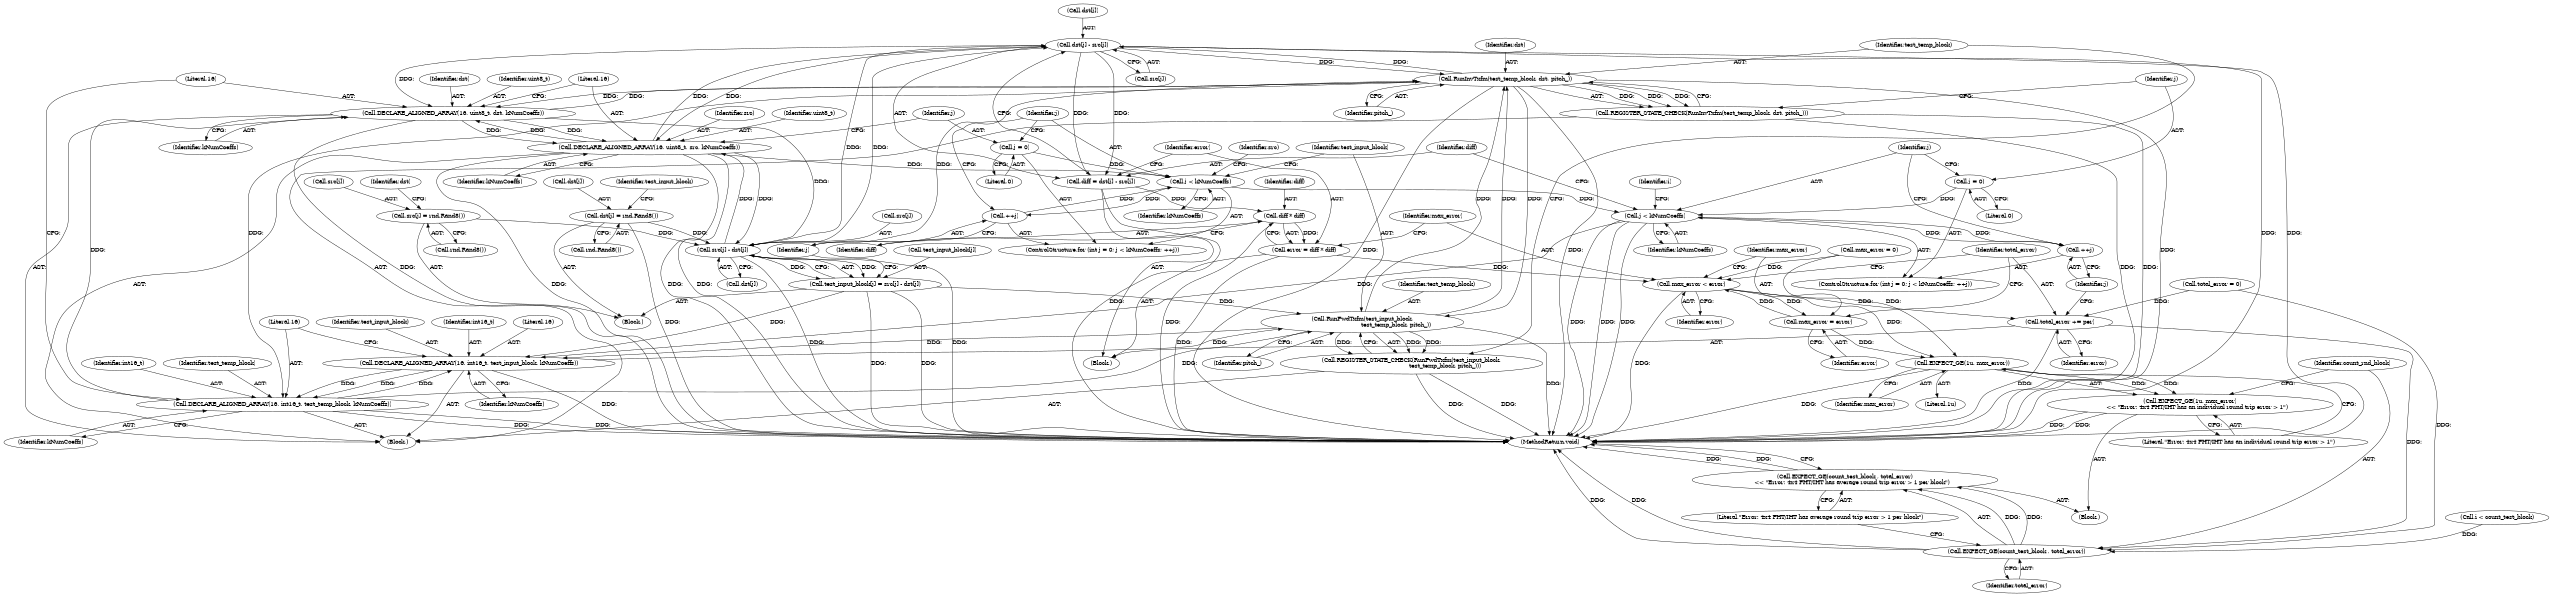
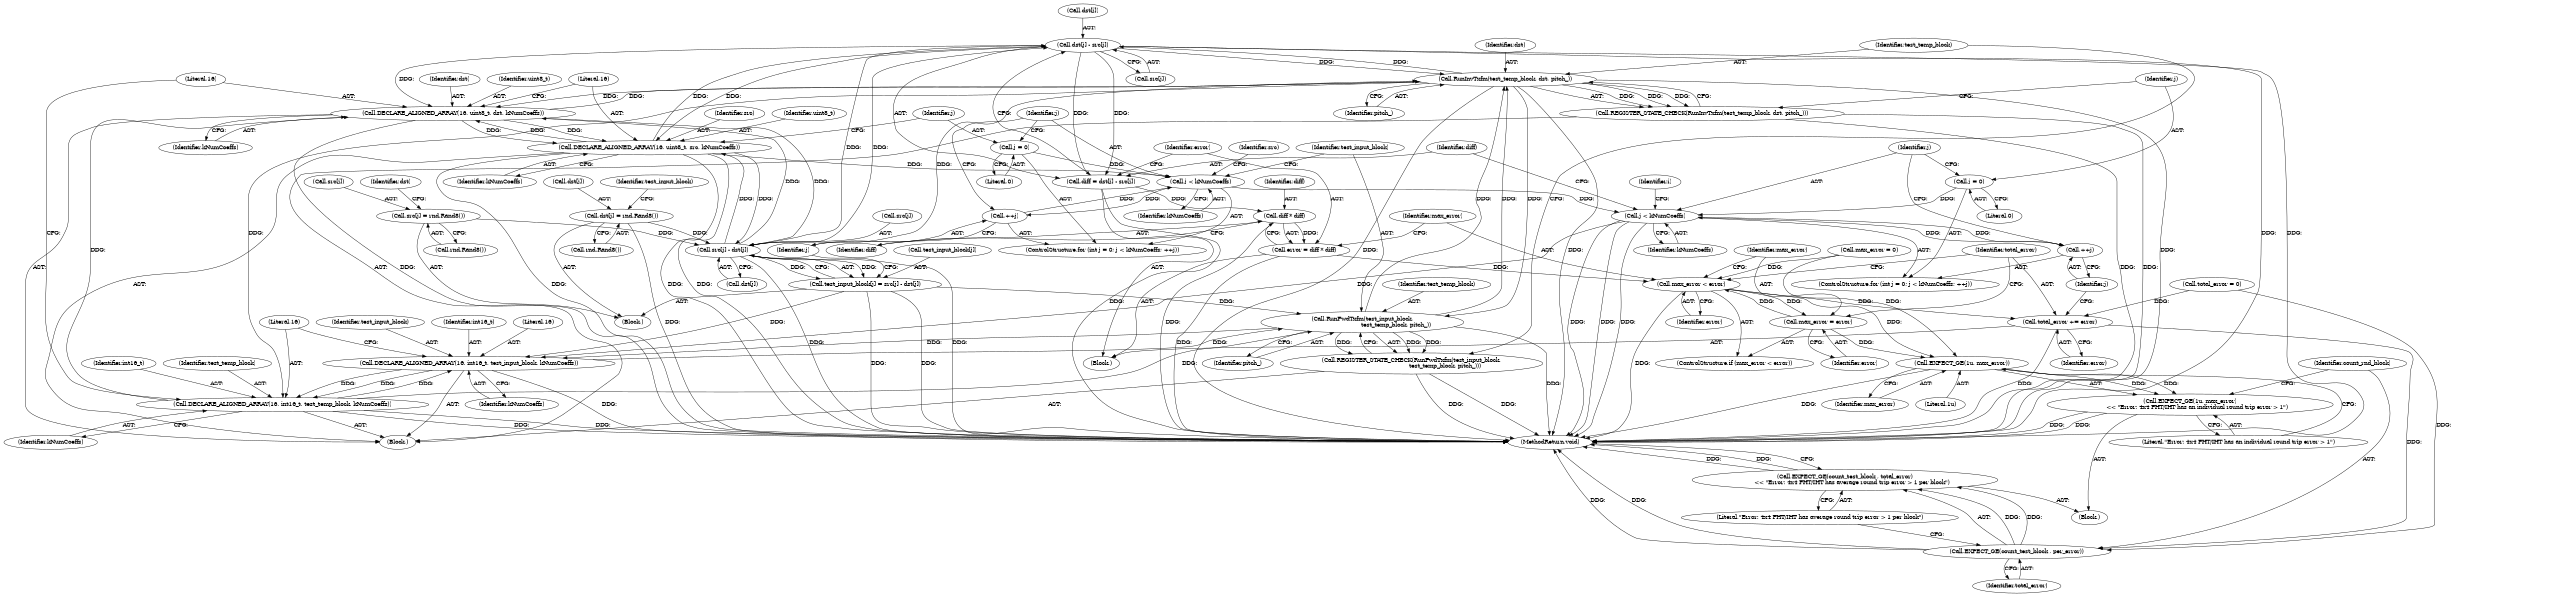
edge "(Call,src[j] - dst[j])" -> "(Call,DECLARE_ALIGNED_ARRAY(16, uint8_t, dst, kNumCoeffs))": added, label "DDG:"
node "(Call,total_error += per)": label "(Call,total_error += per)" -> "(Call,total_error += error)"
node "(ControlStructure,if (max_error < error))": added
edge "(Call,EXPECT_GE(1u, max_error))" -> "(Literal,1u)": reversed
node "(Call,i < count_test_block)": removed
node "(Call,EXPECT_GE(count_test_block , total_error))": label "(Call,EXPECT_GE(count_test_block , total_error))" -> "(Call,EXPECT_GE(count_test_block , per_error))"
